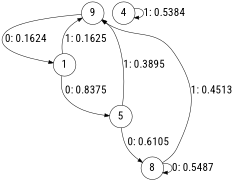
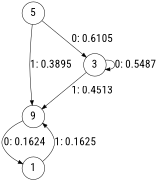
node "4": removed
edge "1" -> "5": removed, label "0: 0.8375"
node "8": label "8" -> "3"
